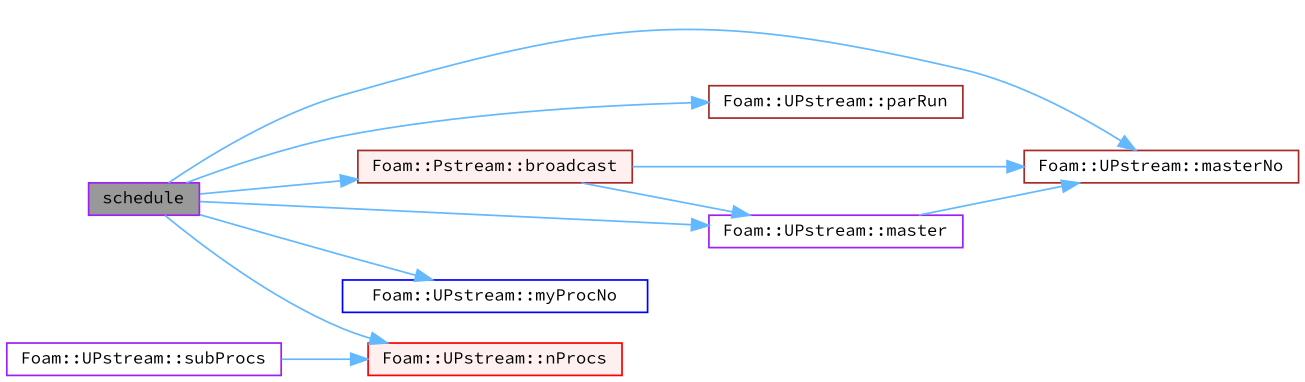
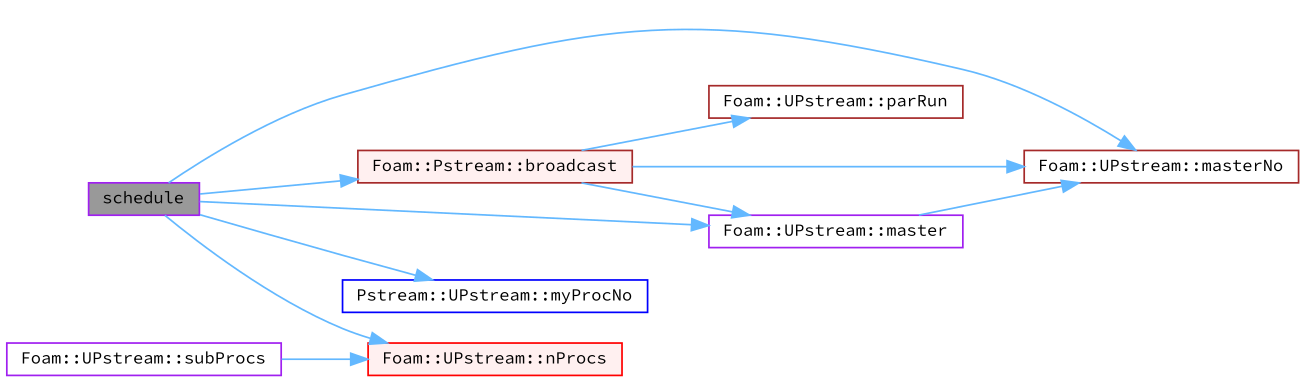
edge "schedule" -> "Foam::UPstream::parRun": now "Foam::Pstream::broadcast" -> "Foam::UPstream::parRun"
node "Foam::UPstream::myProcNo": label "Foam::UPstream::myProcNo" -> "Pstream::UPstream::myProcNo"
